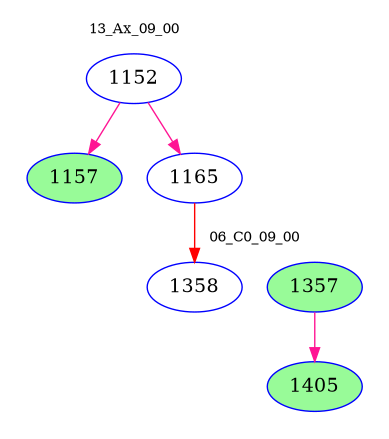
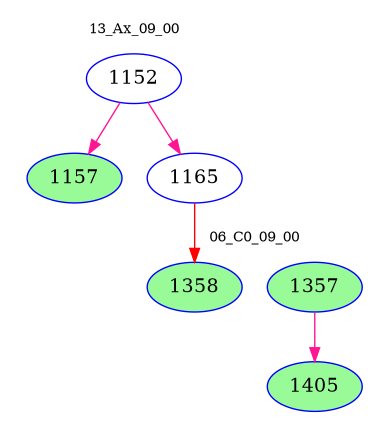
node "1358": fillcolor white -> palegreen
